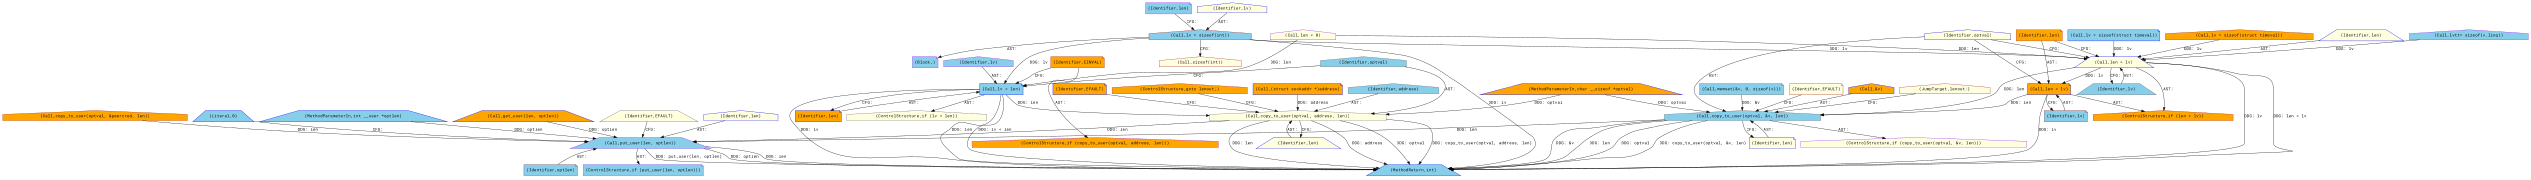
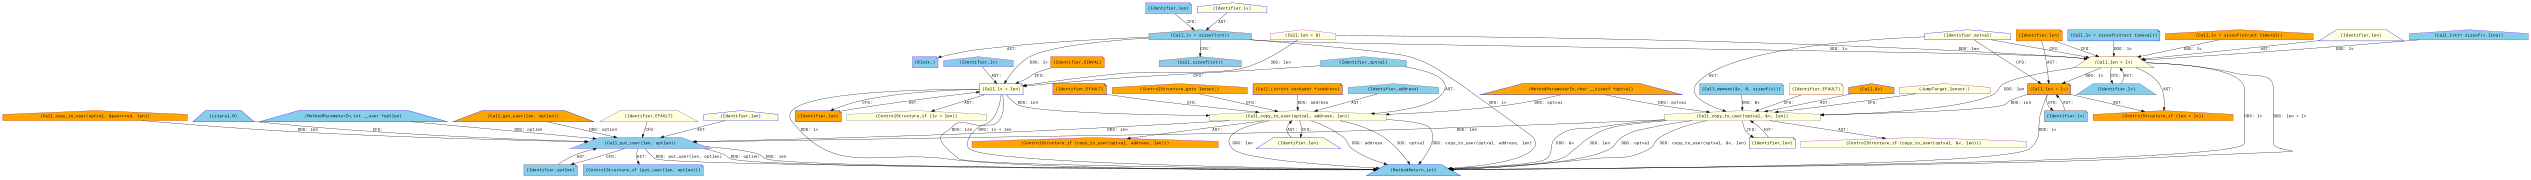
node "(Call,sizeof(int))": fillcolor lightyellow -> skyblue
node "(Call,len > lv)": color blue -> brown
node "(Call,lv < len)": fillcolor skyblue -> lightyellow
edge "(Identifier,EINVAL)" -> "(ControlStructure,if (copy_to_user(optval, address, len)))": now "(Call,copy_to_user(optval, address, len))" -> "(ControlStructure,if (copy_to_user(optval, address, len)))"
node "(Call,copy_to_user(optval, &v, len))": fillcolor skyblue -> lightyellow
edge "(Call,put_user(len, optlen))" -> "(Identifier,optlen)": added, label "CFG:"
